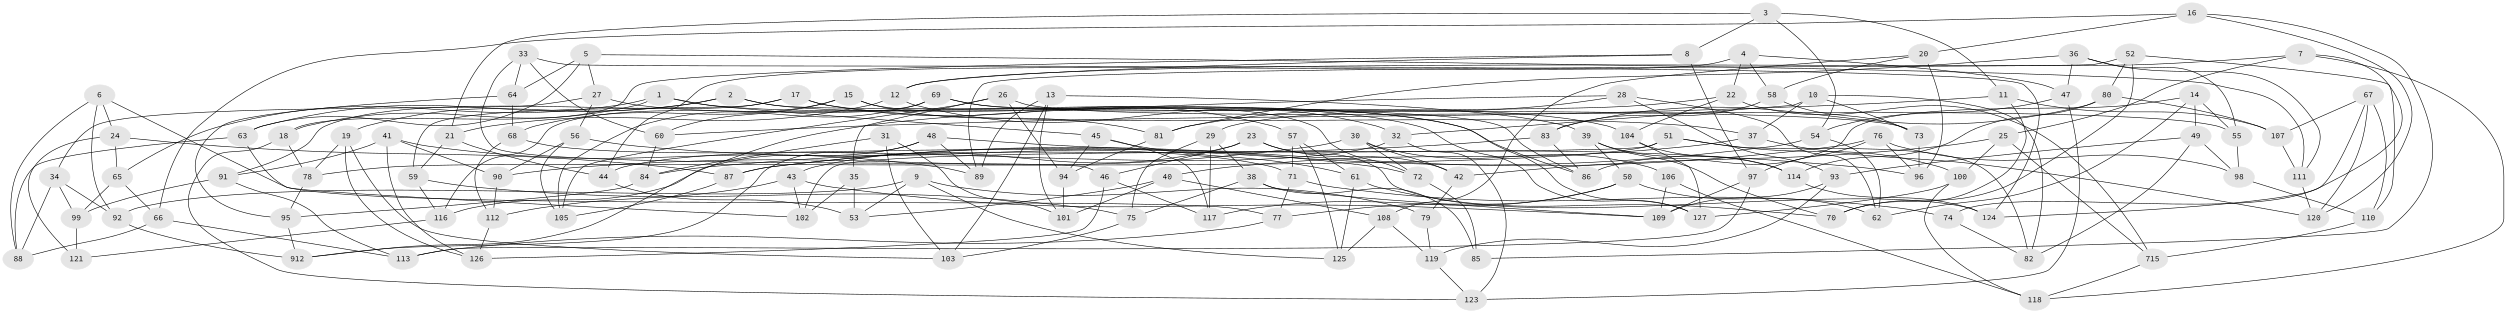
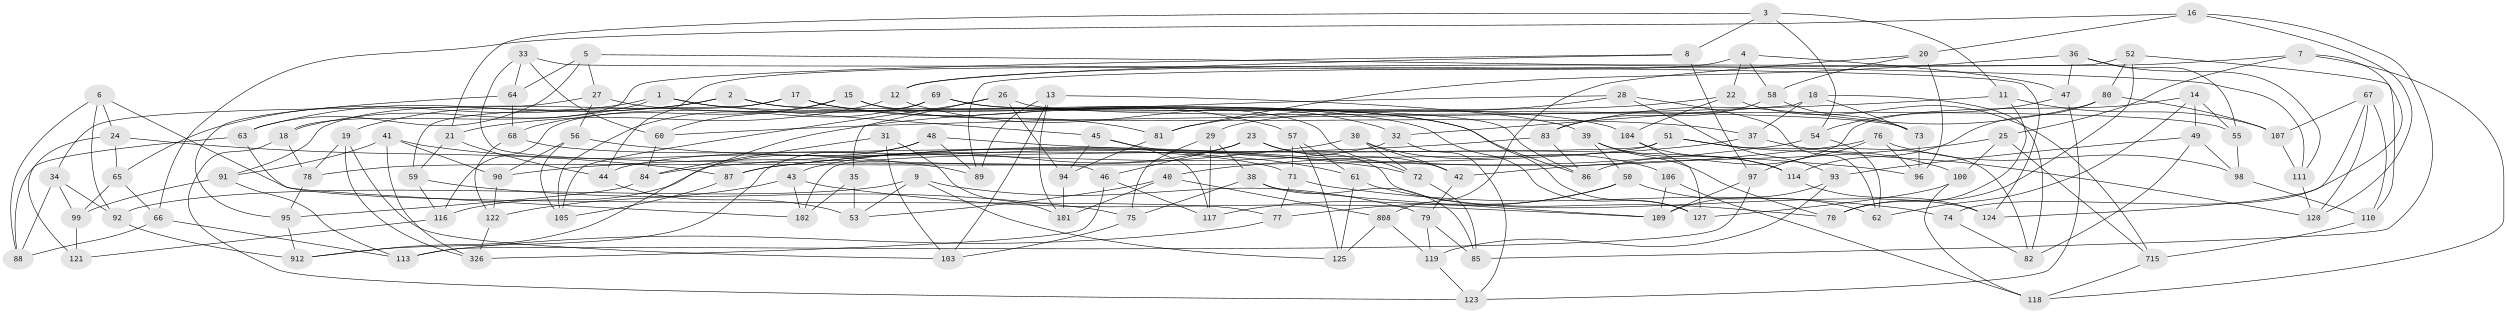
node "112": label "112" -> "122"
node "108": label "108" -> "808"
edge "79" -- "85": added
node "126": label "126" -> "326"
